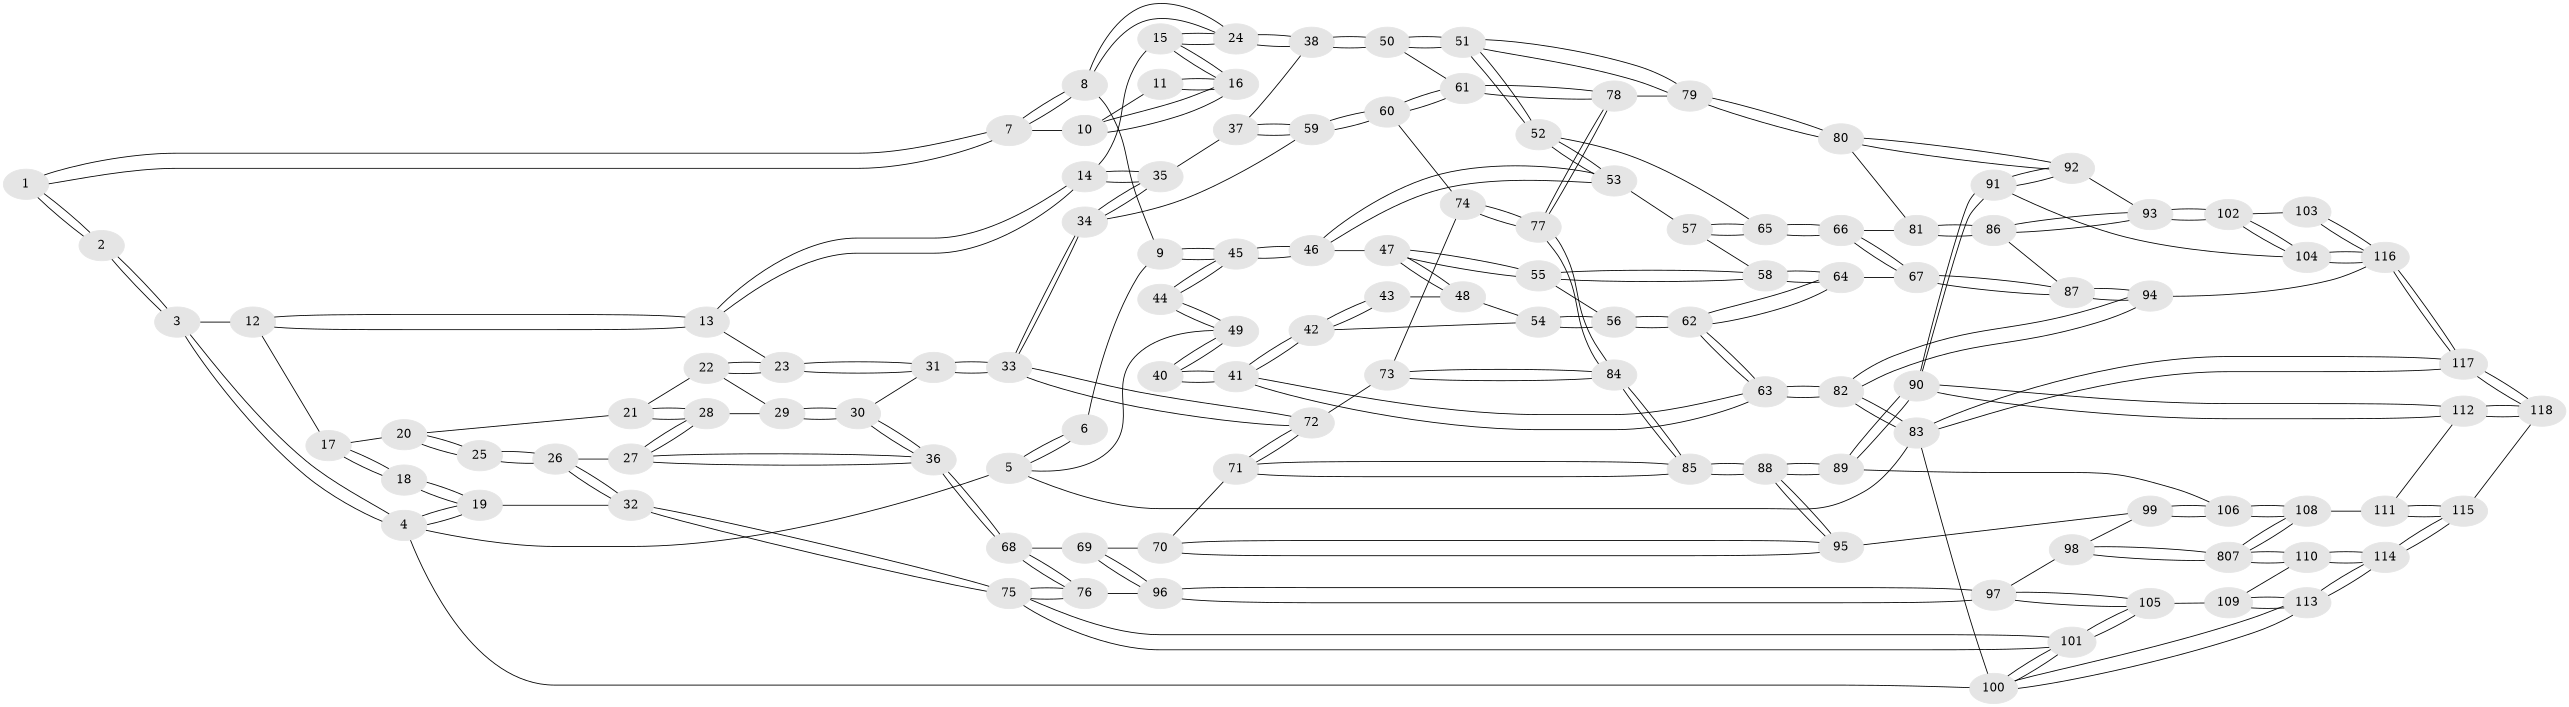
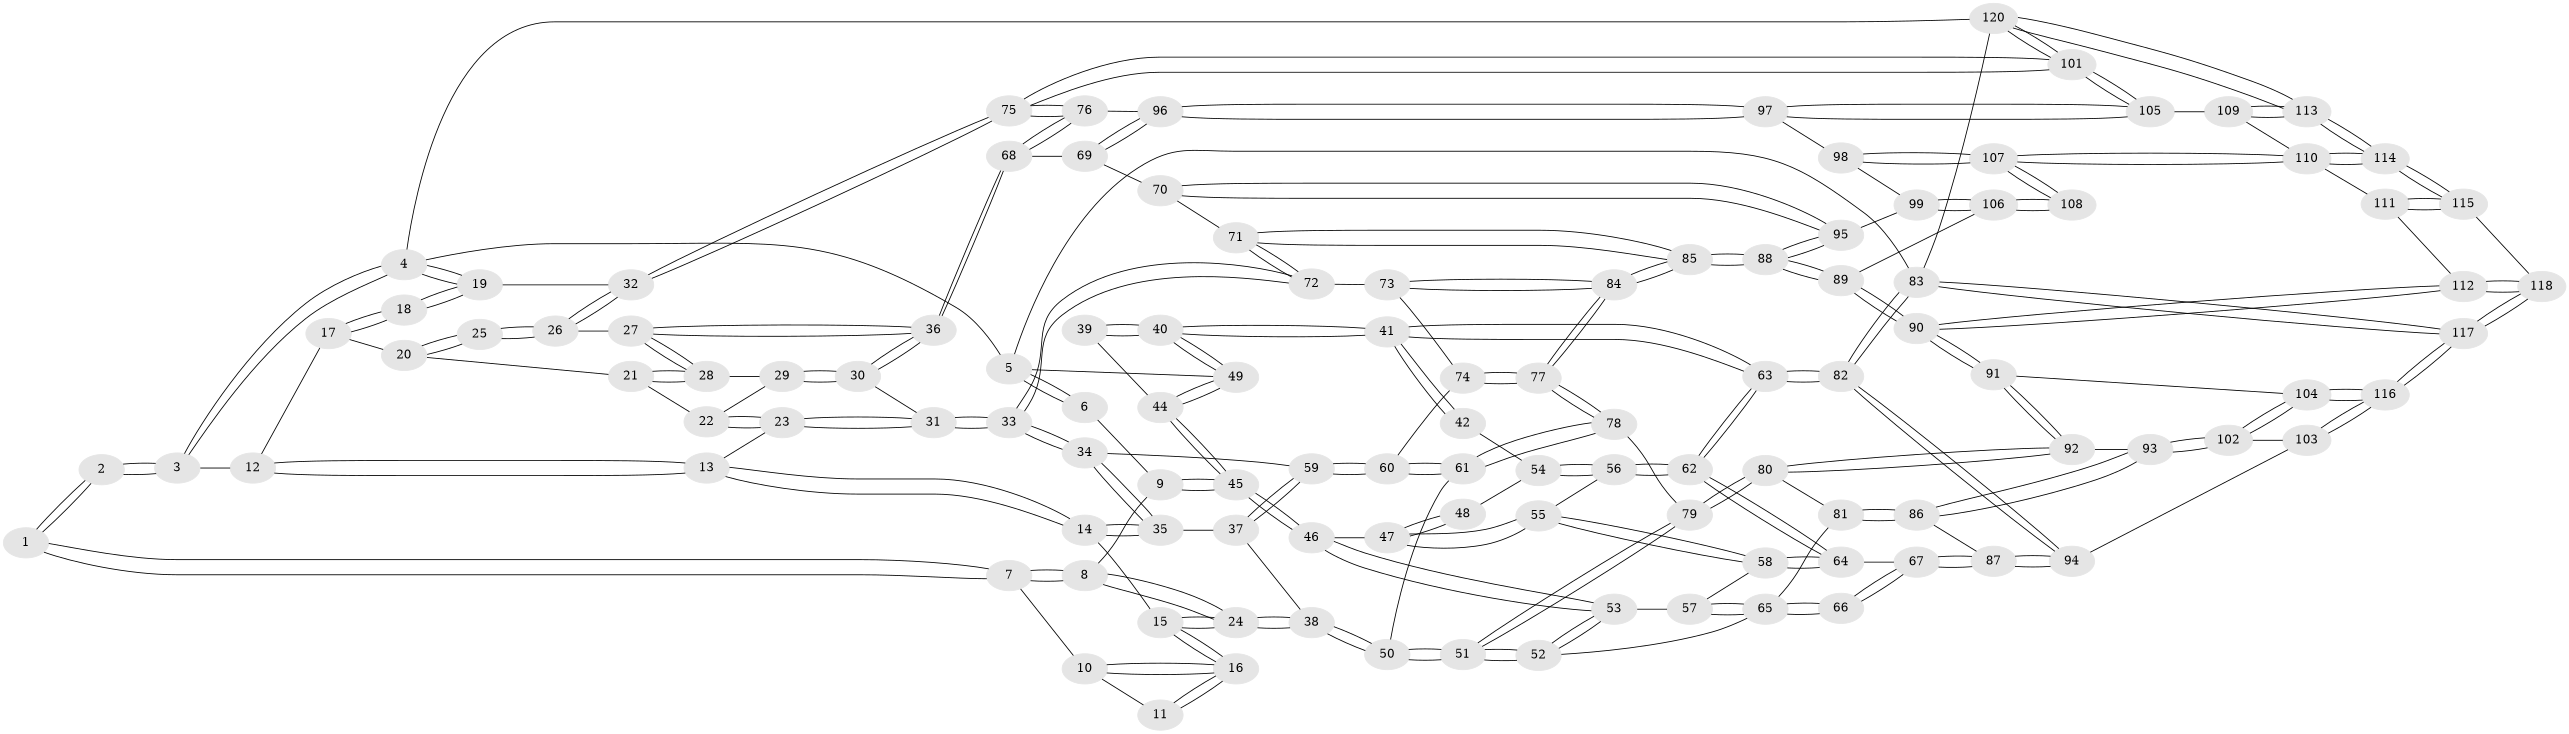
edge "66" -- "81": now "65" -- "81"
edge "116" -- "94": now "103" -- "94"
node "43": removed
node "39": added
edge "108" -- "111": now "110" -- "111"
node "807": label "807" -> "107"
node "100": label "100" -> "120"
